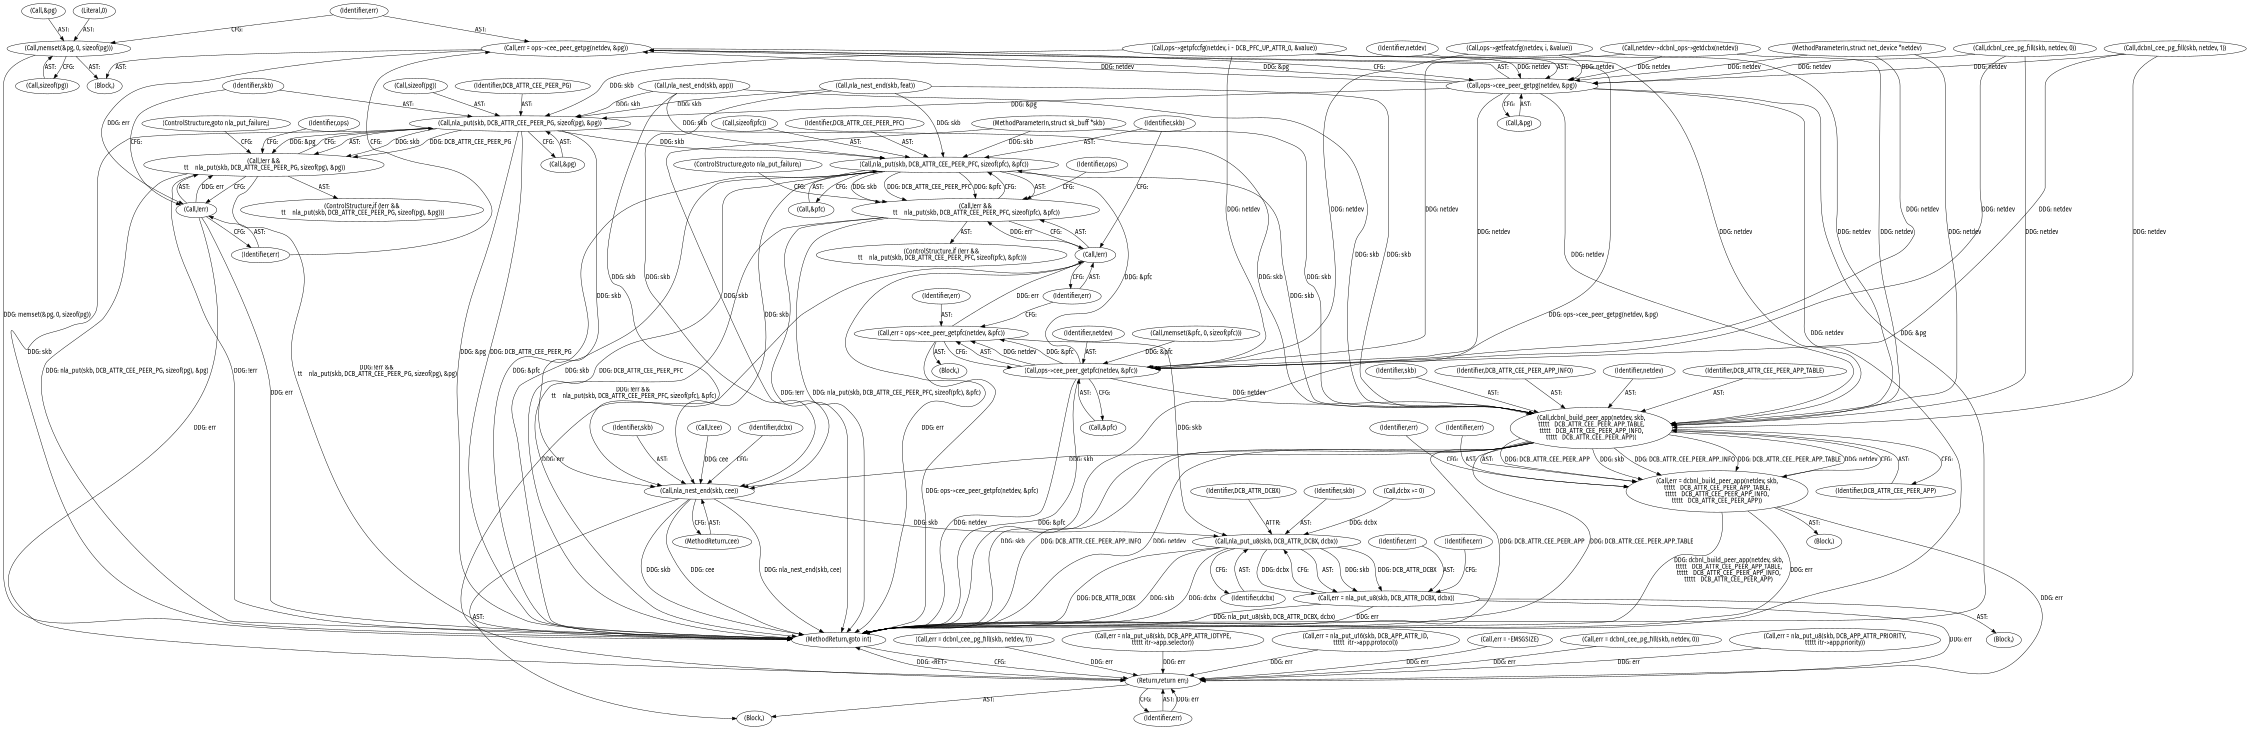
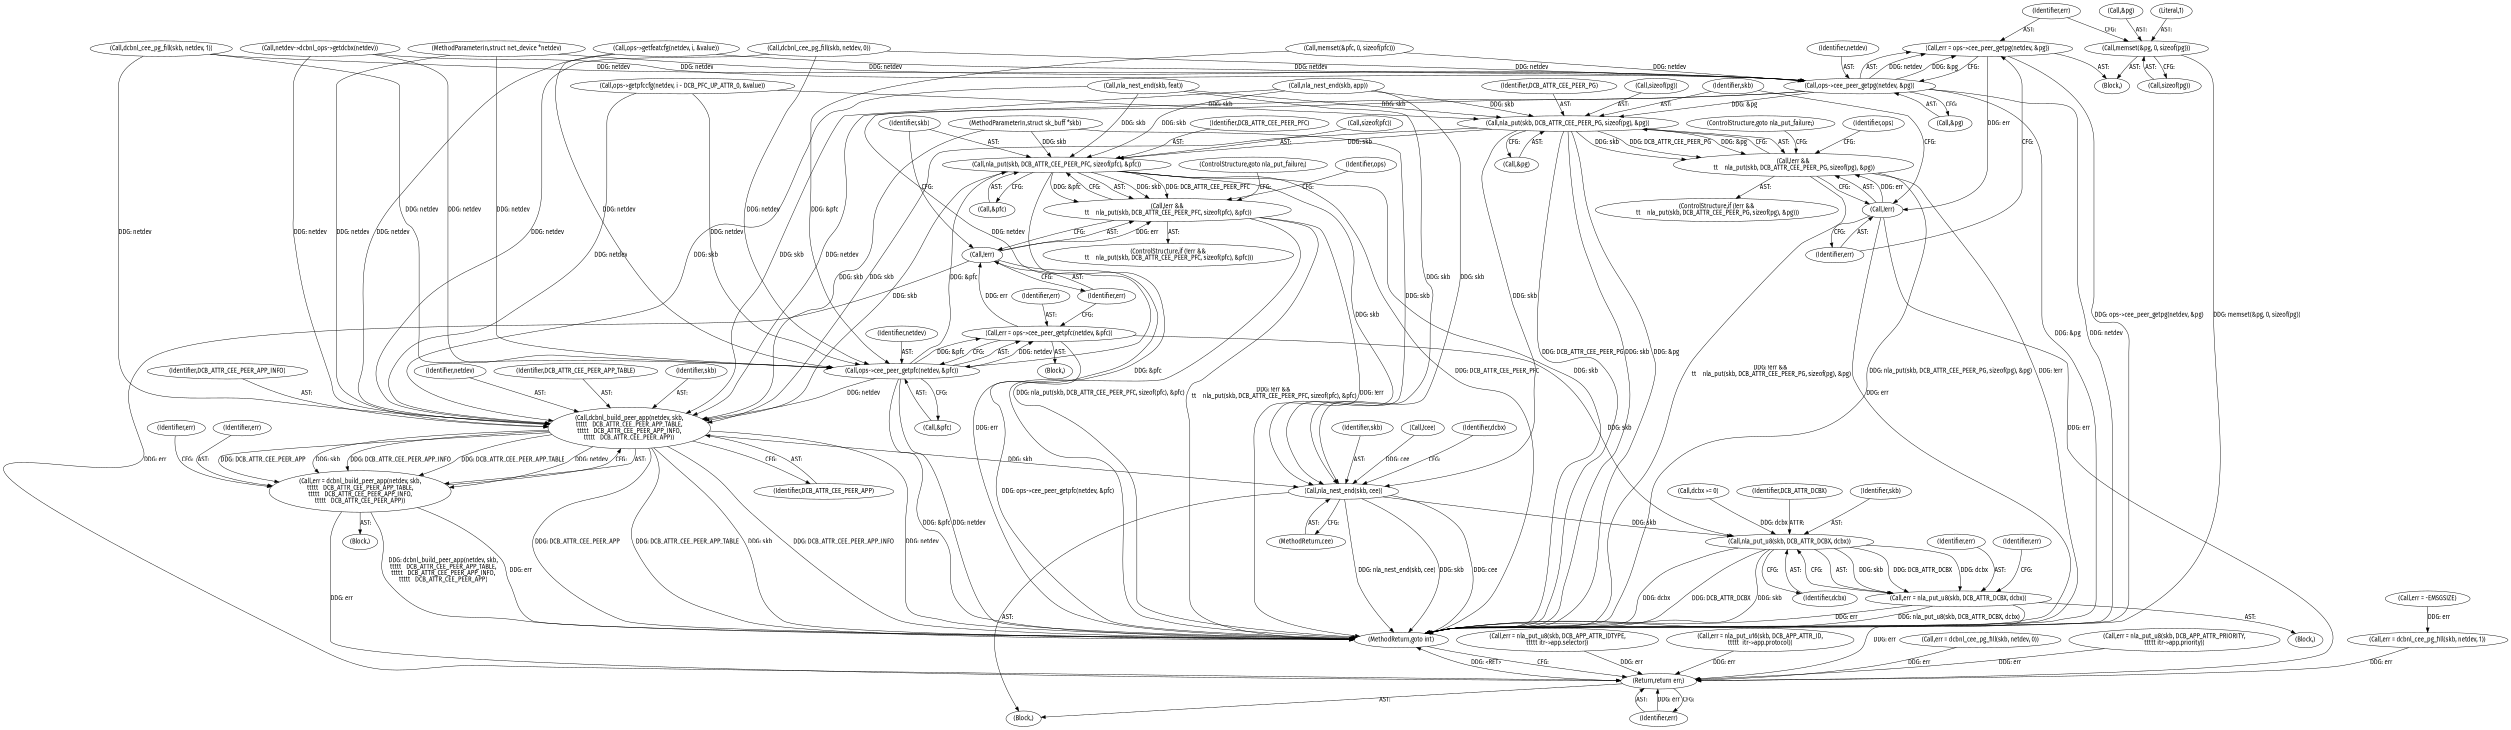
node "(Literal,0)": label "(Literal,0)" -> "(Literal,1)"
edge "(Call,ops->getpfccfg(netdev, i - DCB_PFC_UP_ATTR_0, &value))" -> "(Call,ops->cee_peer_getpg(netdev, &pg))": now "(Call,memset(&pfc, 0, sizeof(pfc)))" -> "(Call,ops->cee_peer_getpg(netdev, &pg))"
edge "(Call,err = -EMSGSIZE)" -> "(Return,return err;)": now "(Call,err = -EMSGSIZE)" -> "(Call,err = dcbnl_cee_pg_fill(skb, netdev, 1))"
